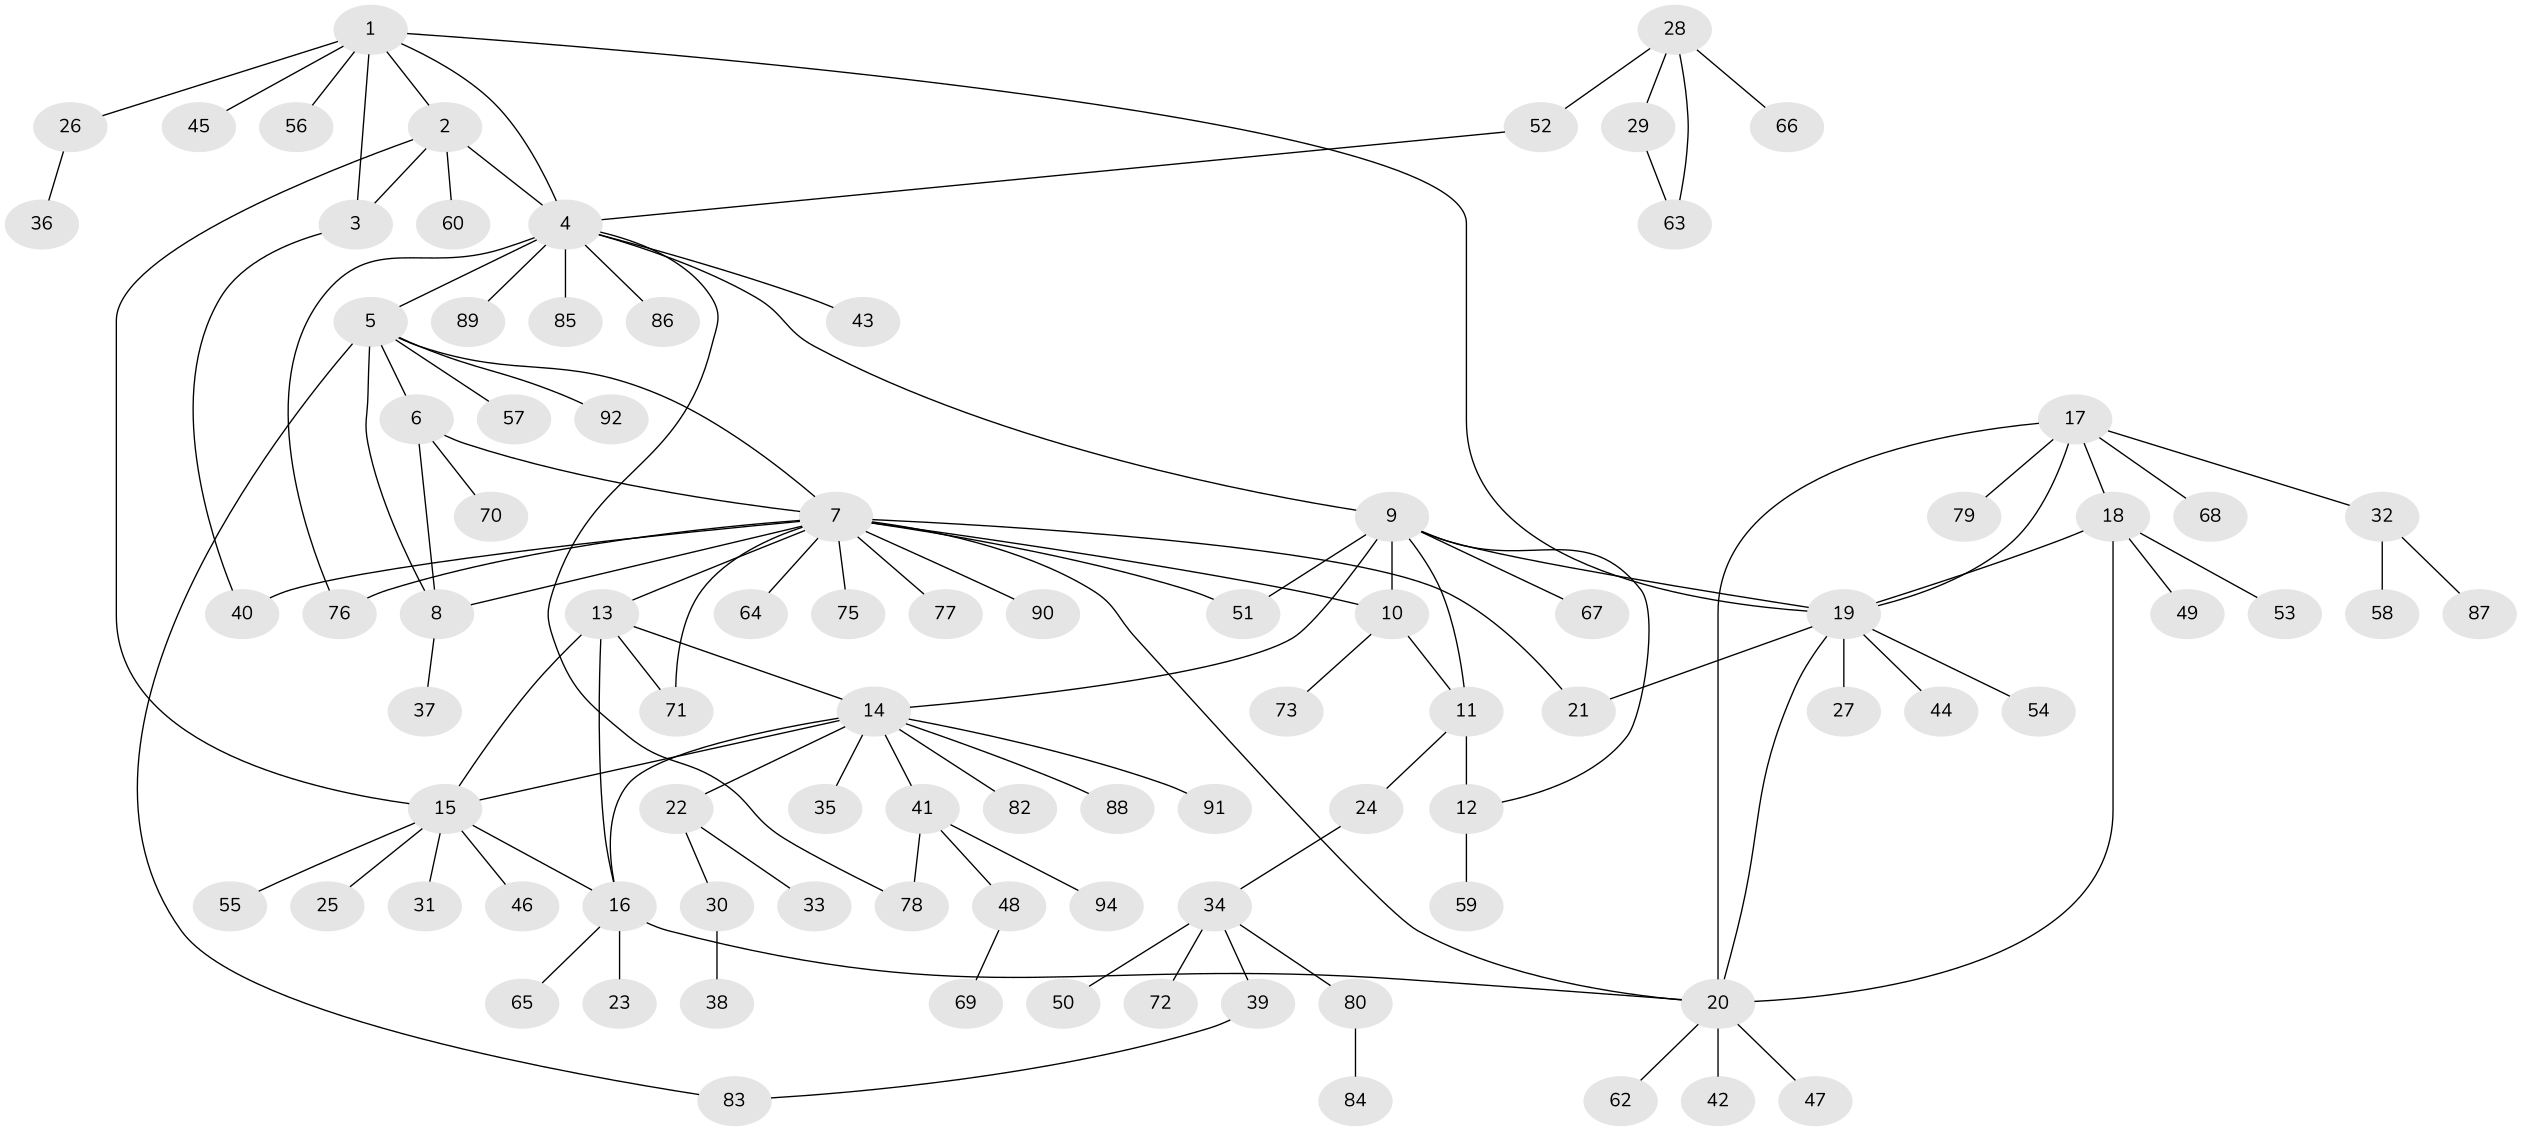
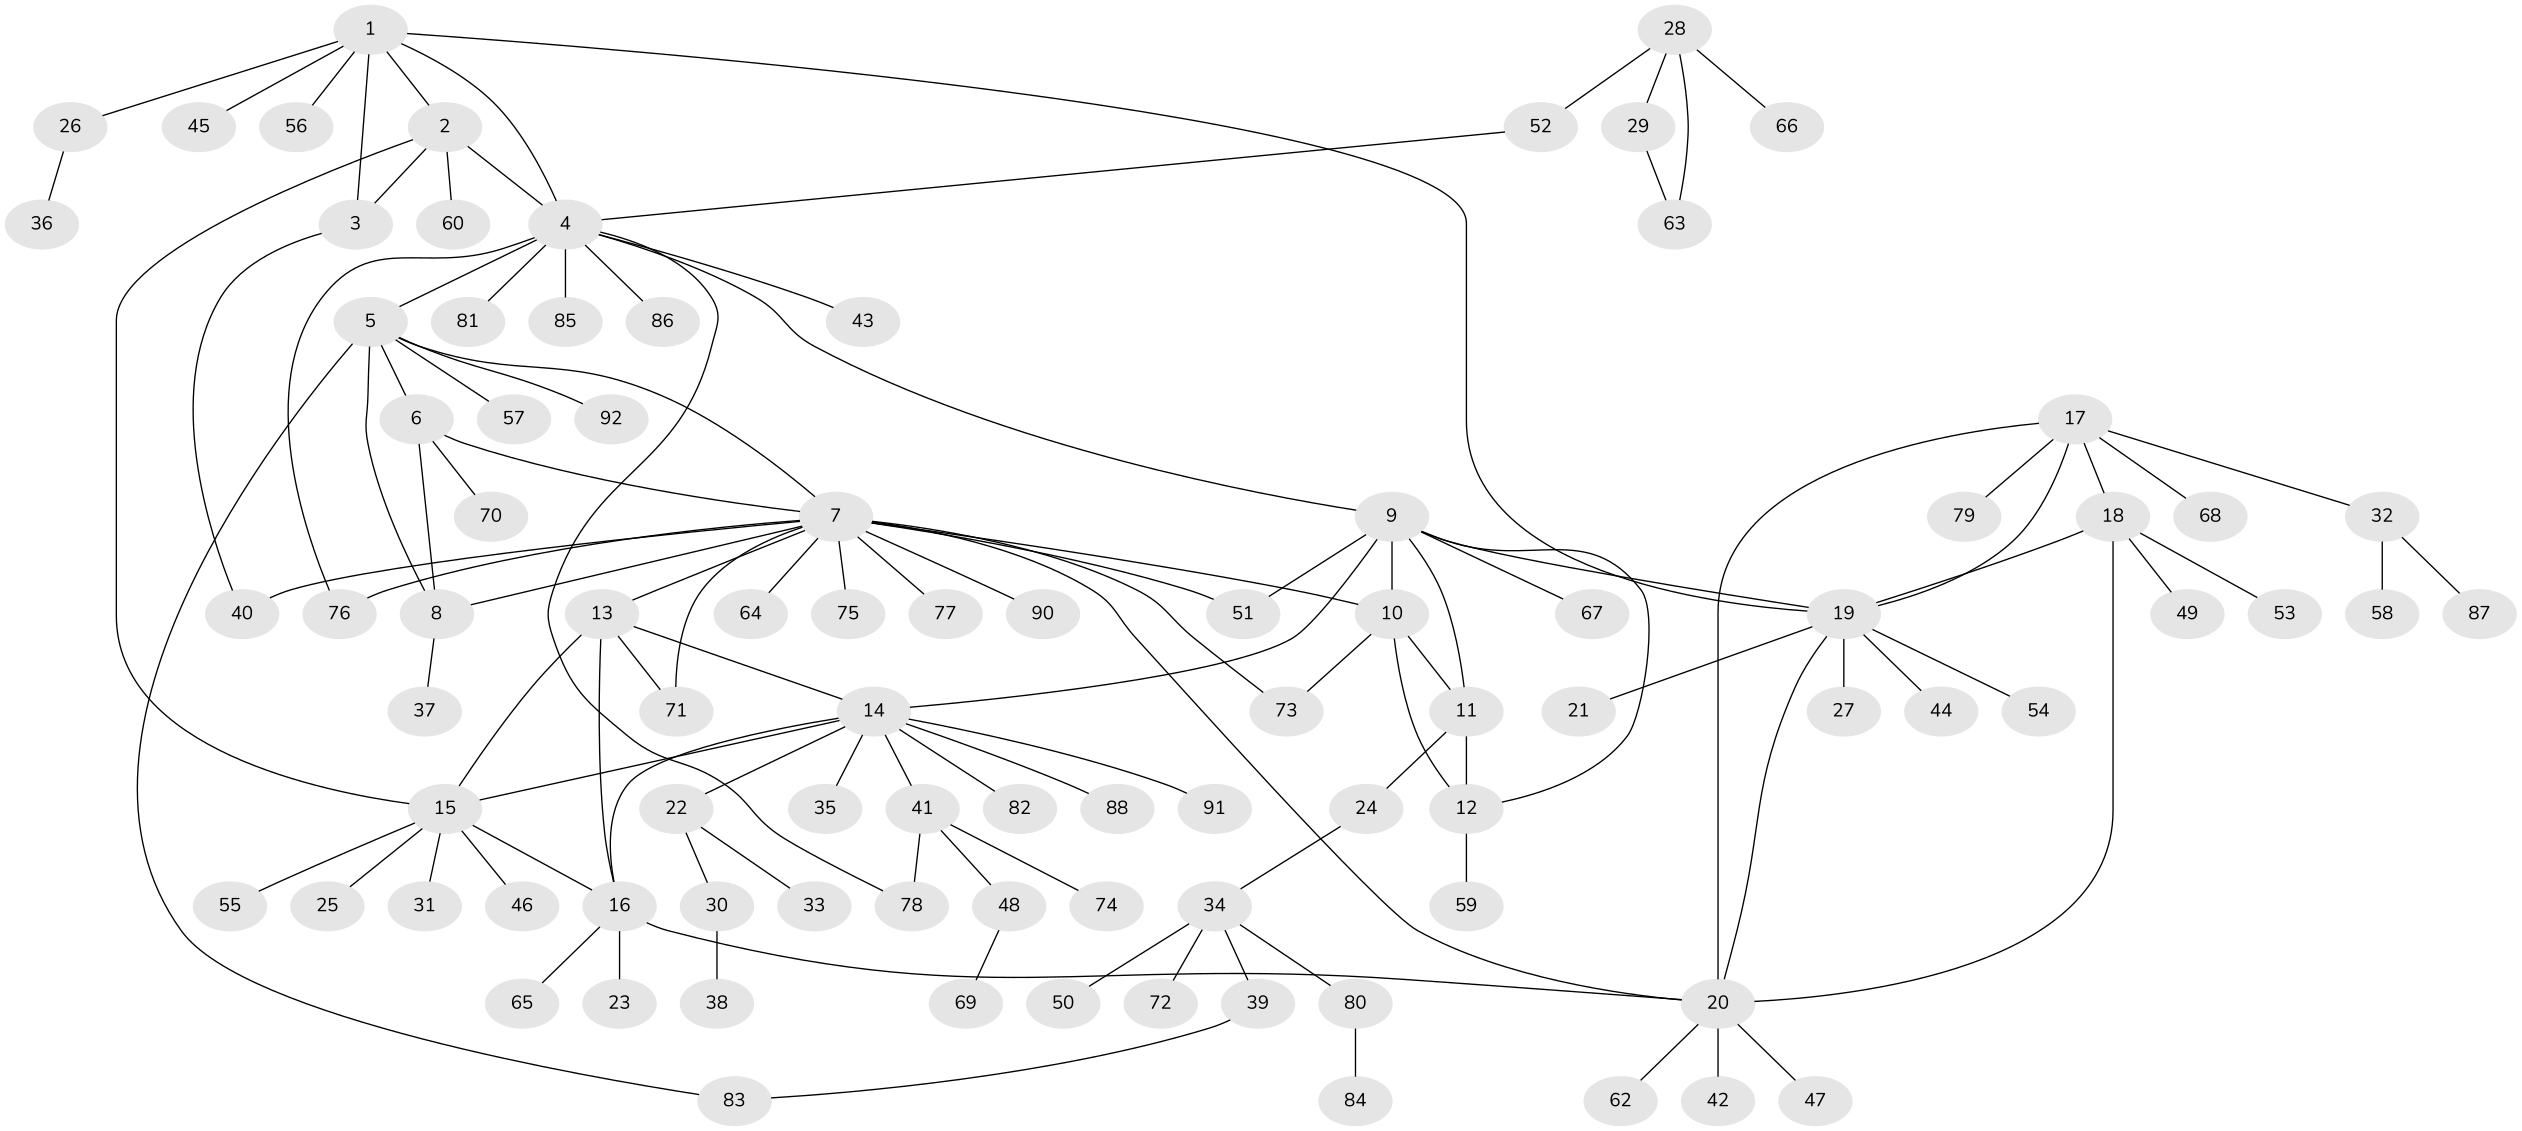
node "89": label "89" -> "81"
edge "7" -- "21": now "7" -- "73"
edge "10" -- "12": added
node "94": label "94" -> "74"
